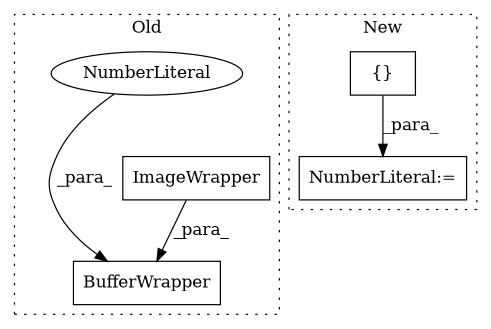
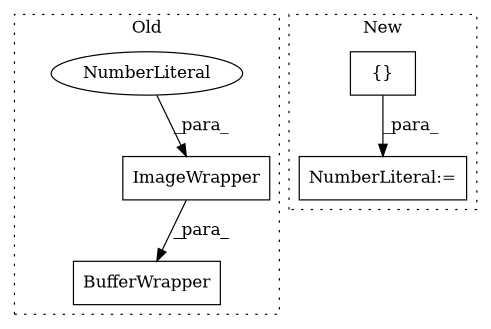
edge "NumberLiteral" -> "BufferWrapper": now "NumberLiteral" -> "ImageWrapper"
